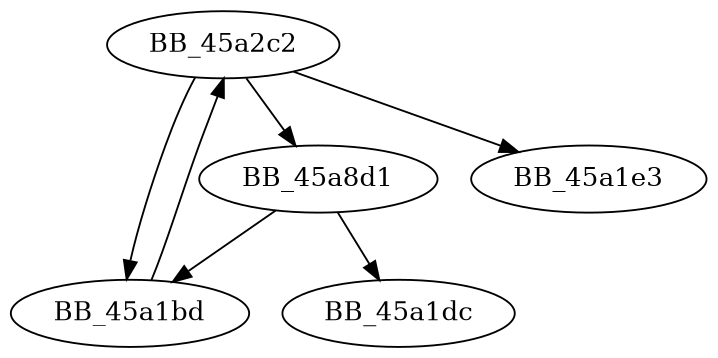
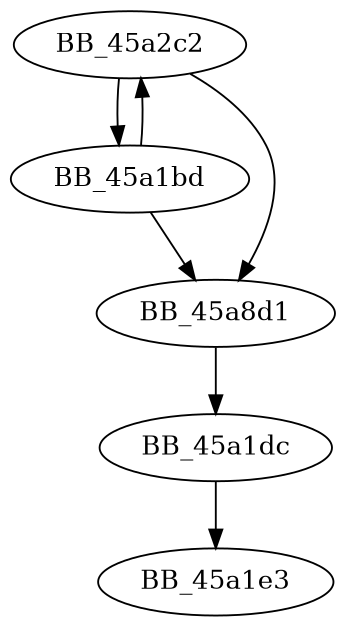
edge "BB_45a2c2" -> "BB_45a1e3": now "BB_45a1dc" -> "BB_45a1e3"
edge "BB_45a8d1" -> "BB_45a1bd": reversed
